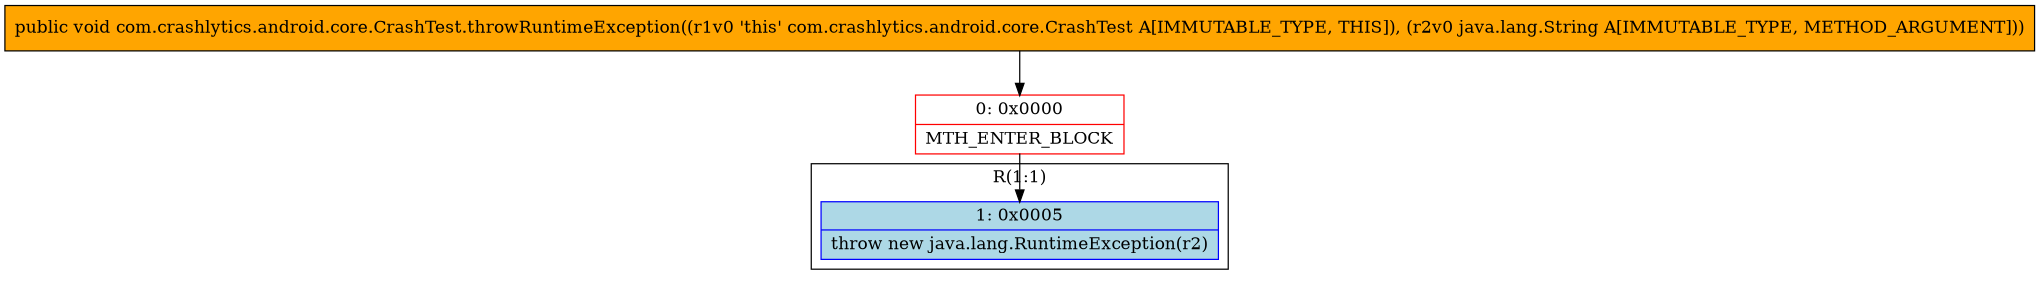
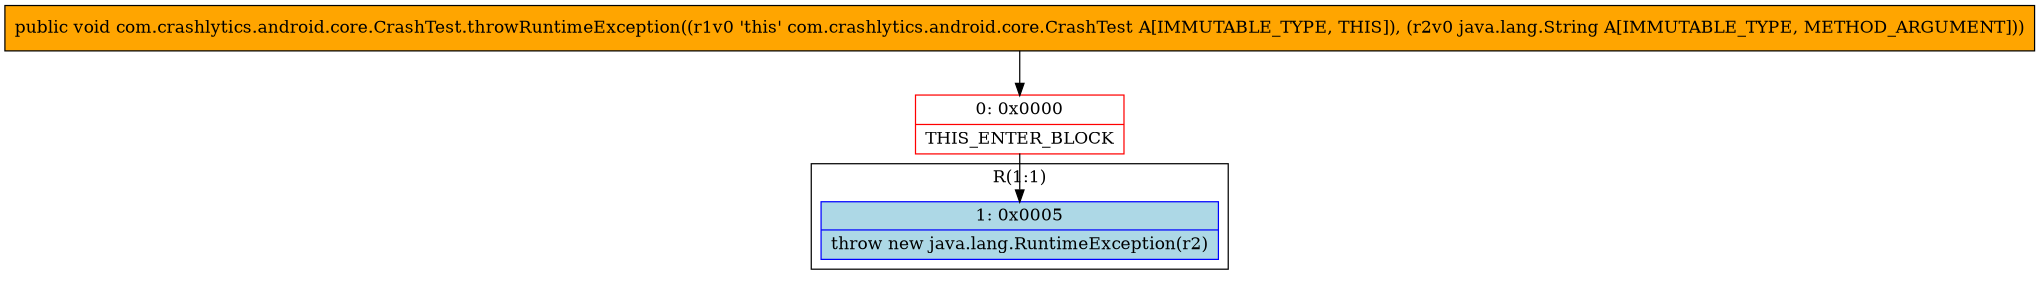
node "0: 0x0000": text "MTH_ENTER_BLOCK" -> "THIS_ENTER_BLOCK"
